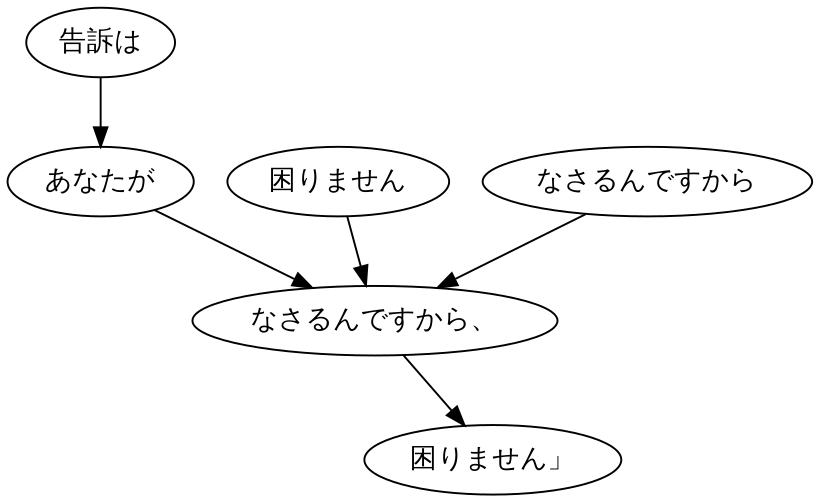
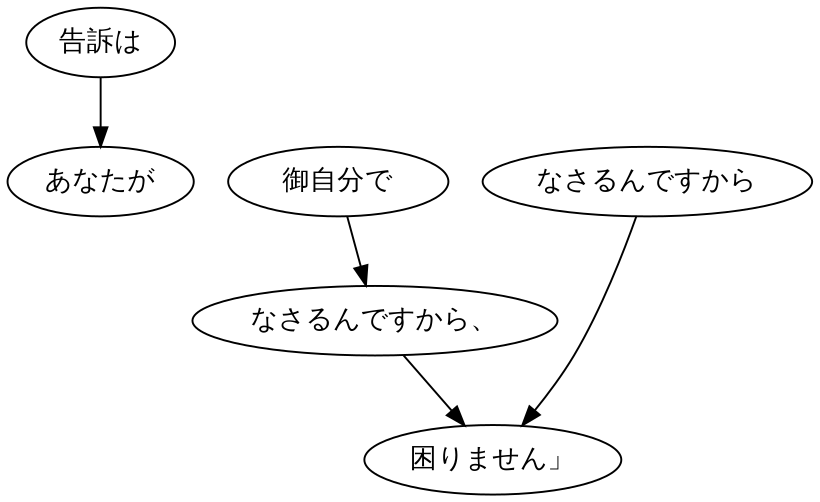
node "困りません": label "困りません" -> "御自分で"
edge "あなたが" -> "なさるんですから、": removed
edge "なさるんですから" -> "なさるんですから、": now "なさるんですから" -> "困りません」"
